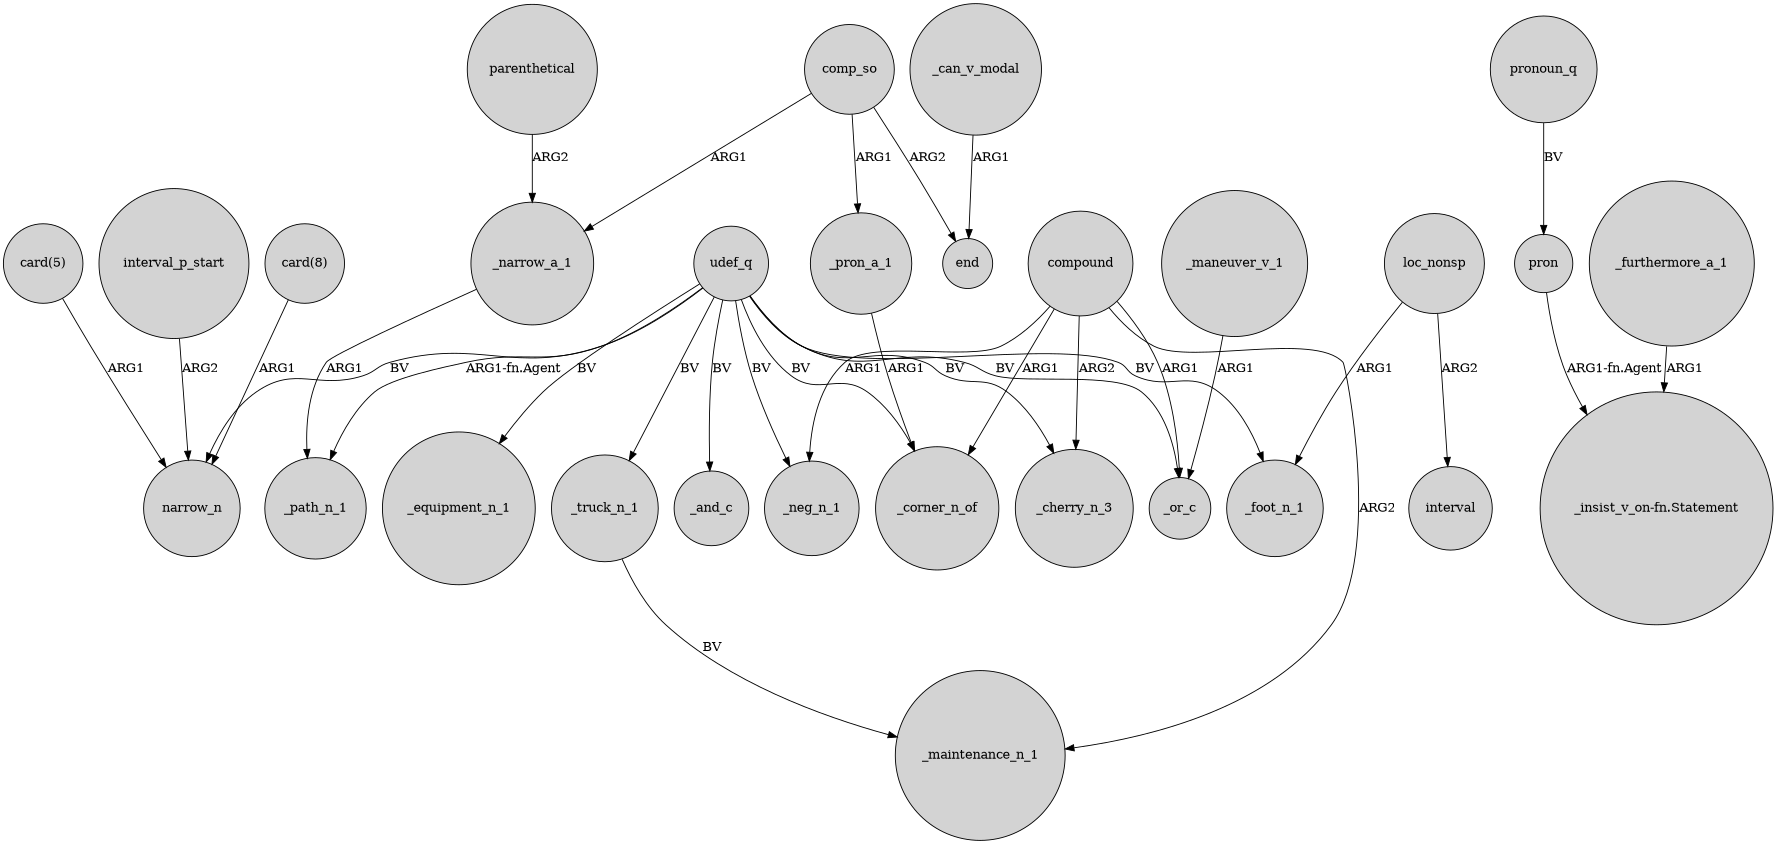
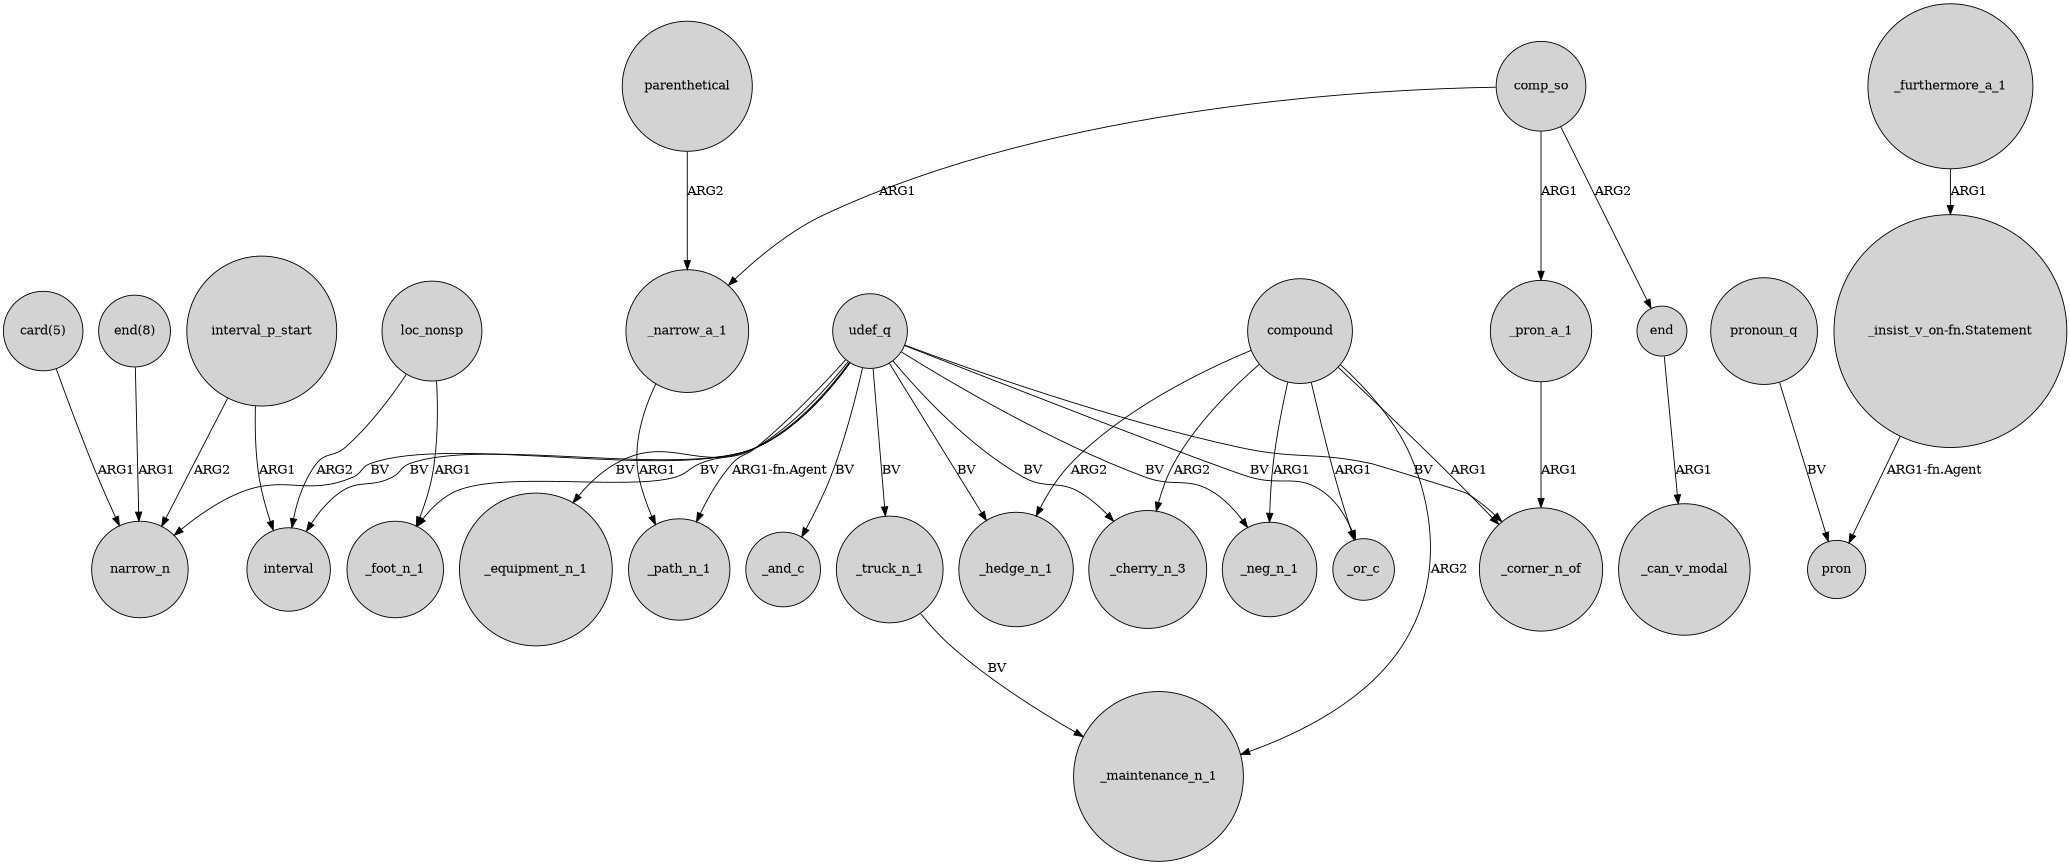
edge "_can_v_modal" -> "end": reversed
node "card(8)": label "card(8)" -> "end(8)"
node "_maneuver_v_1": removed
edge "pron" -> "_insist_v_on-fn.Statement": reversed
edge "udef_q" -> "interval": added, label "BV"
edge "interval_p_start" -> "interval": added, label "ARG1"
node "_hedge_n_1": added
